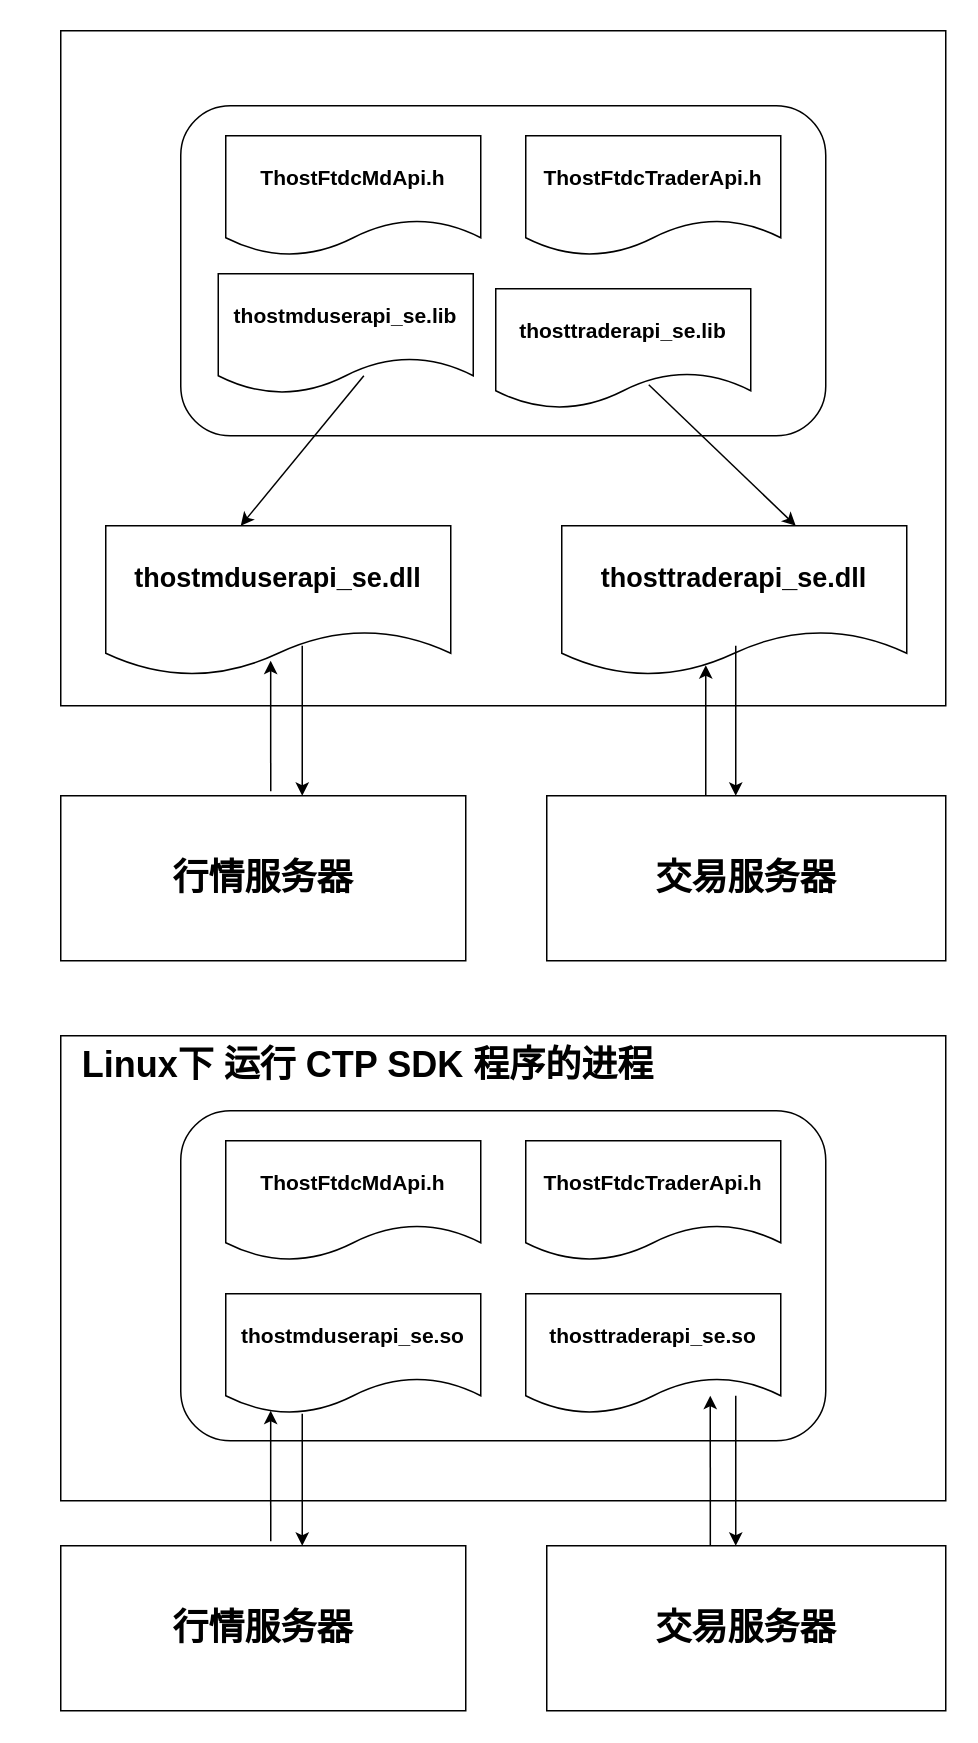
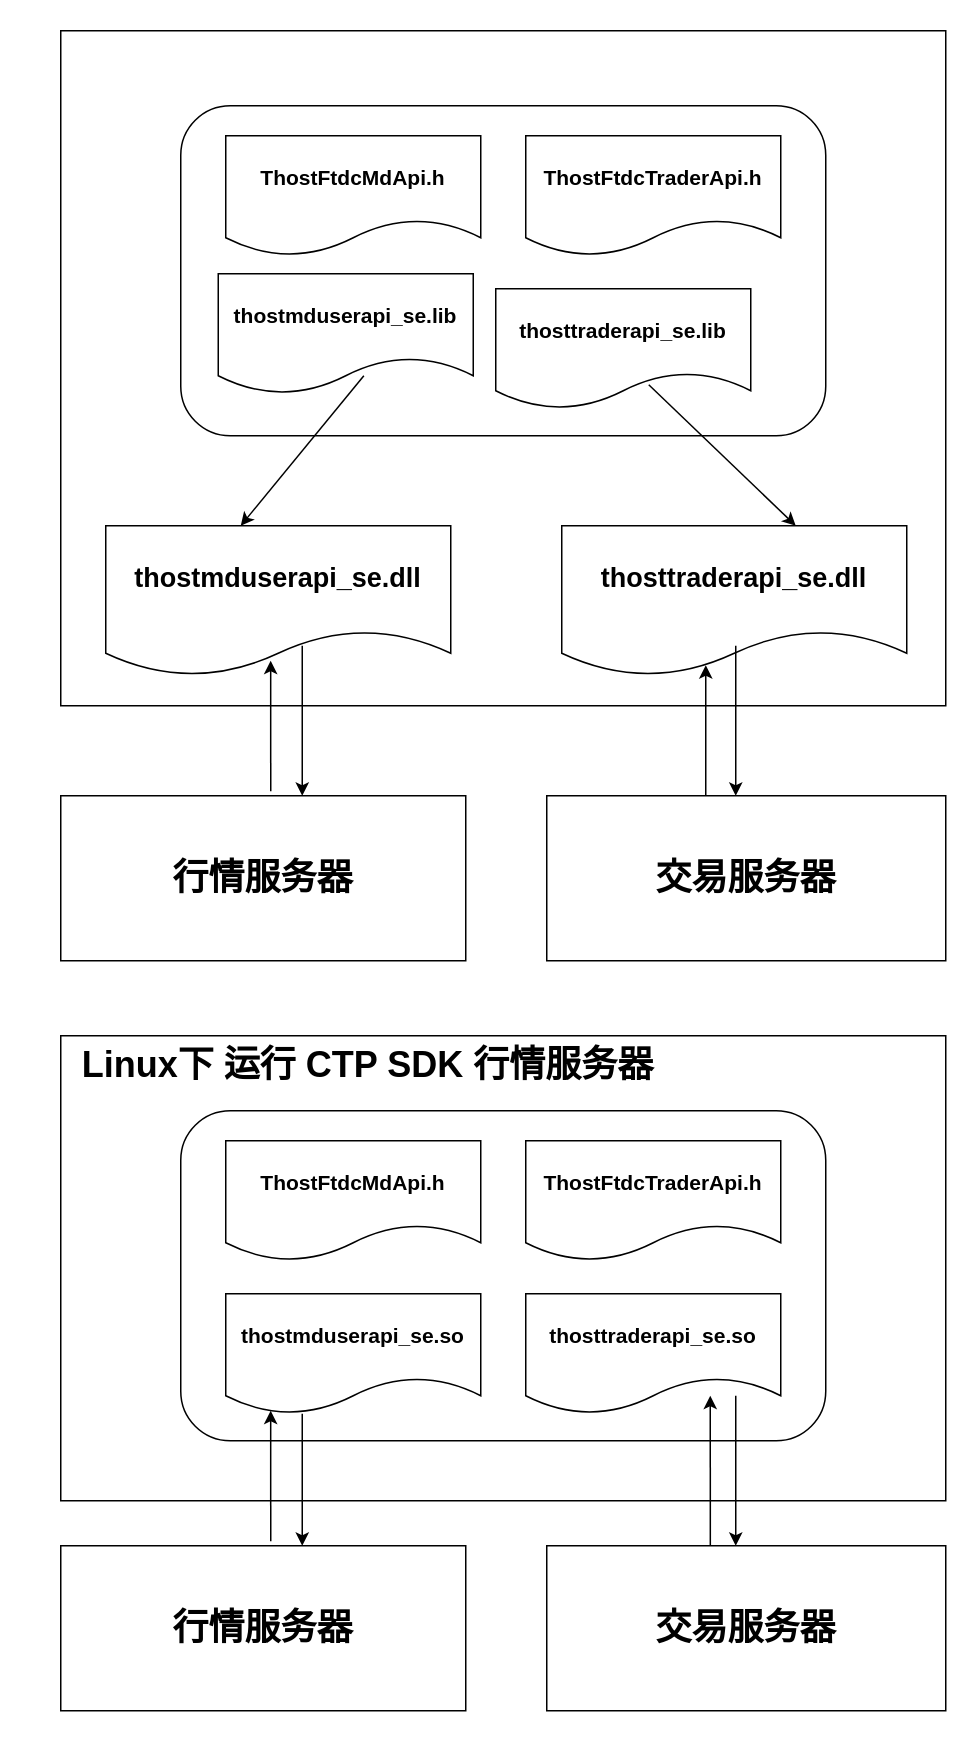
node "Linux下 运行 CTP SDK 程序的进程": label "Linux下 运行 CTP SDK 程序的进程" -> "Linux下 运行 CTP SDK 行情服务器"
